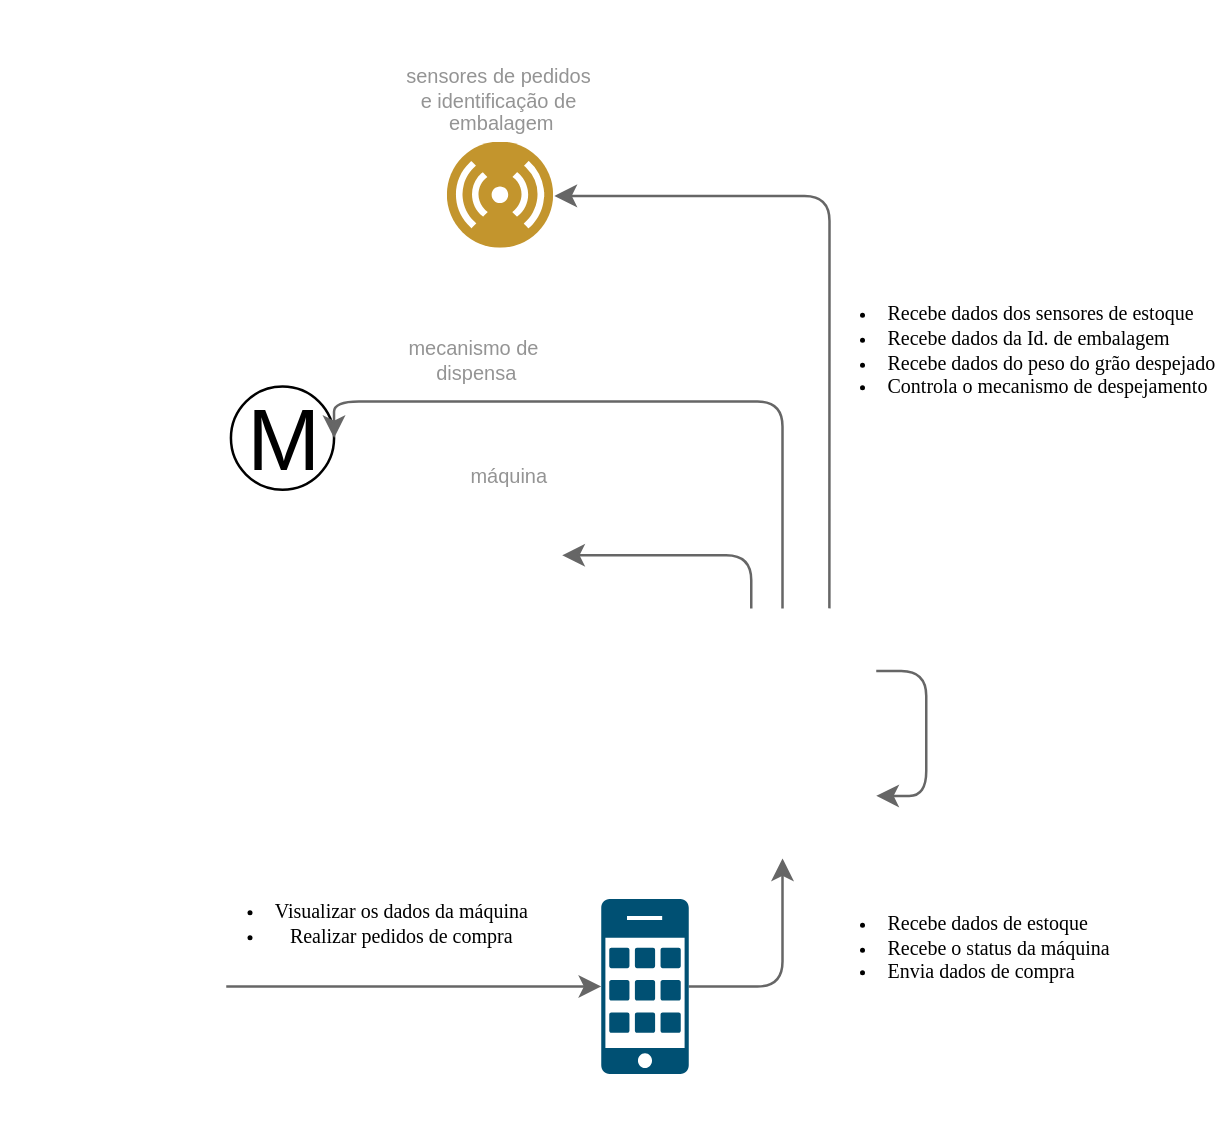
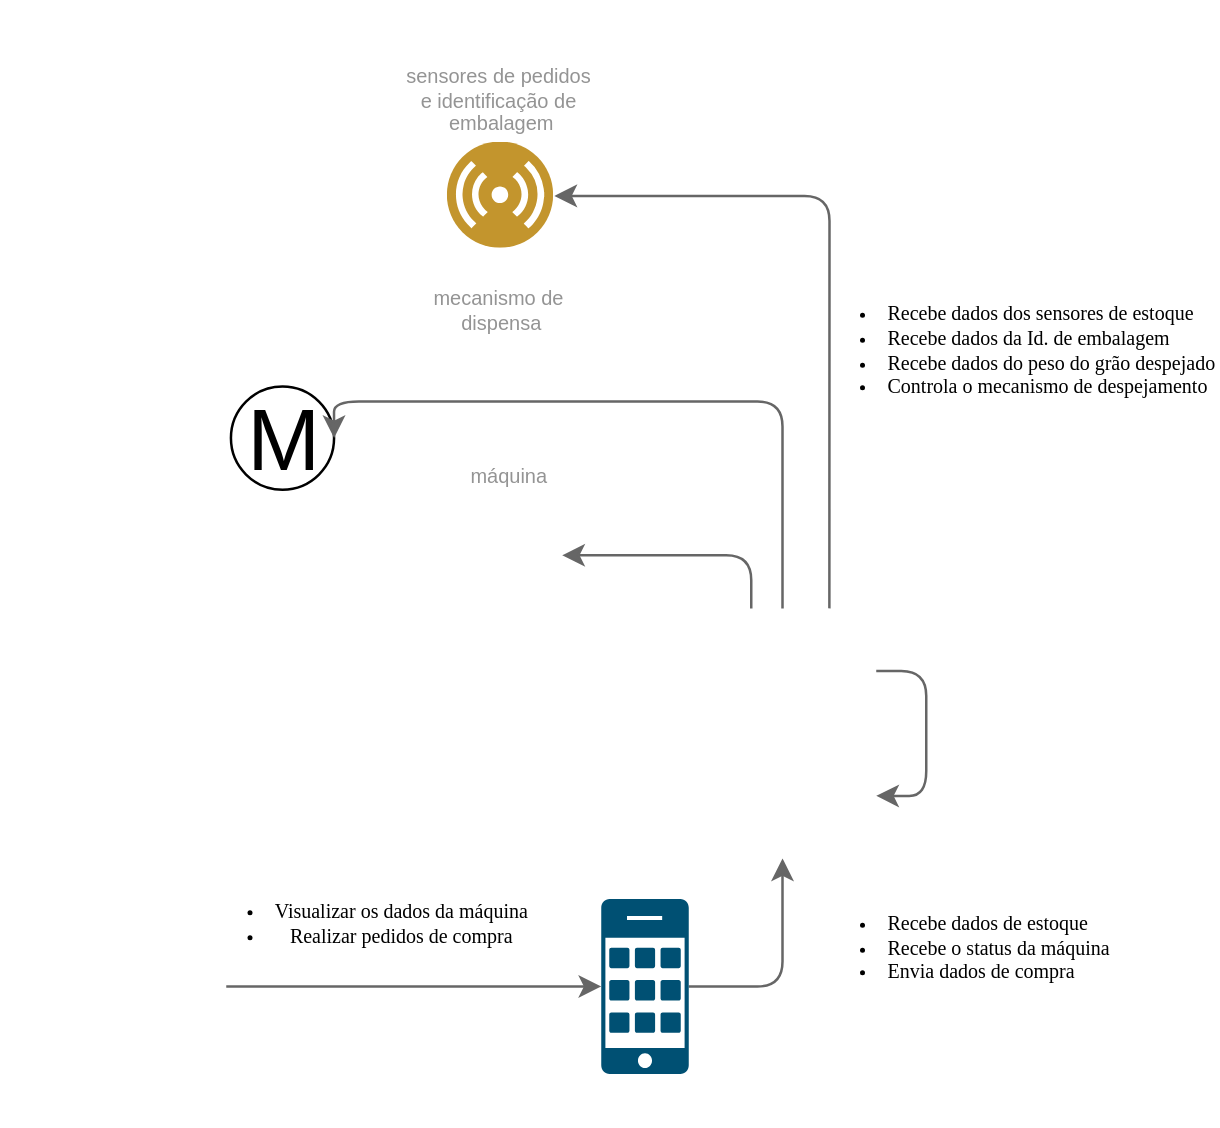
node "mecanismo de dispensa": moved (476, 361) -> (501, 311)
